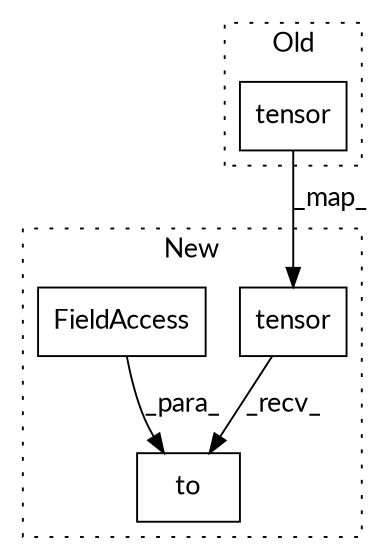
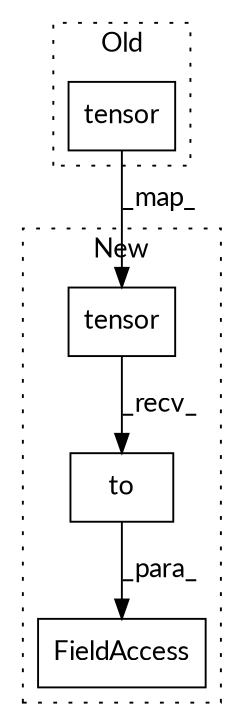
edge "FieldAccess" -> "to": reversed
